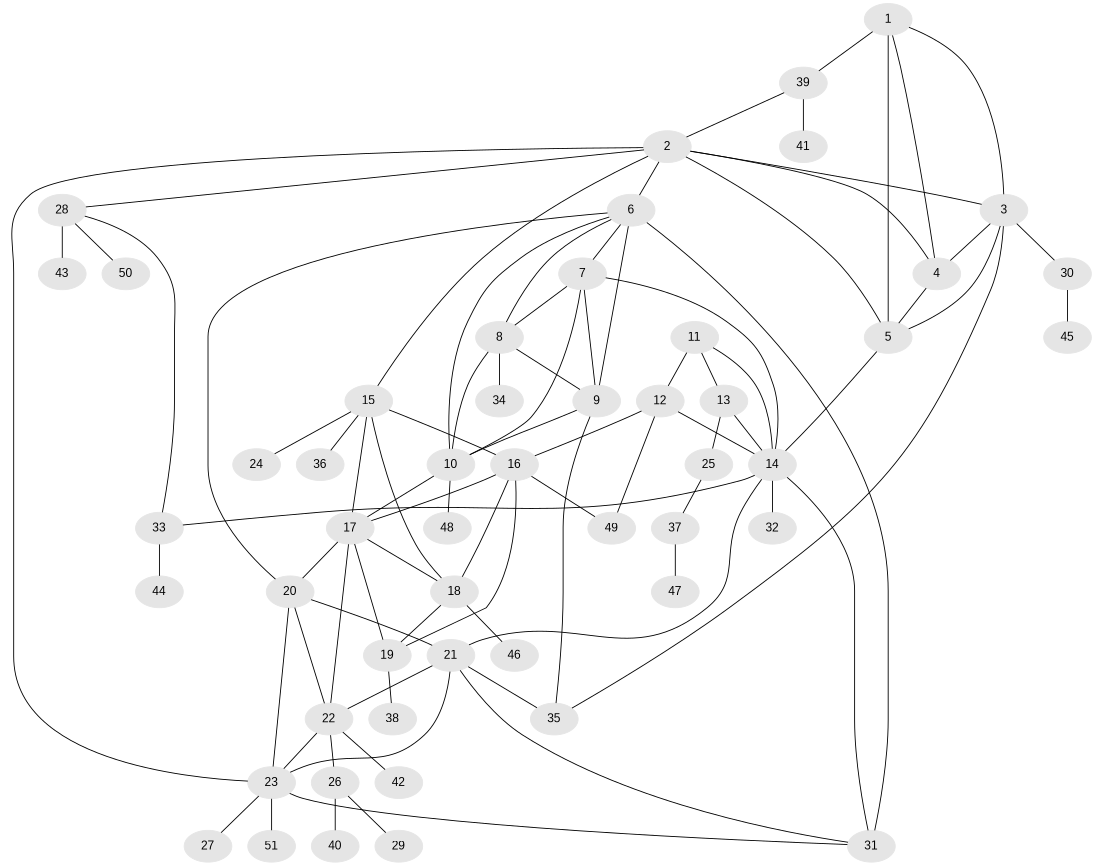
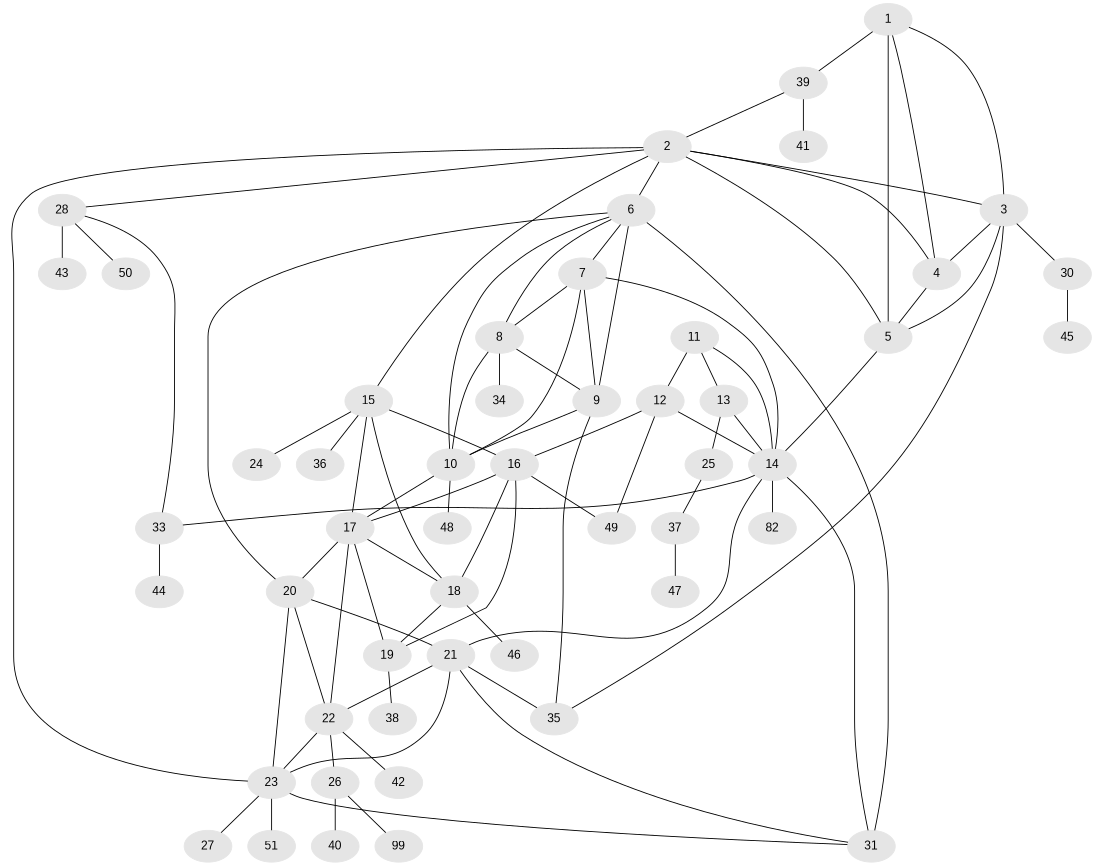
node "32": label "32" -> "82"
node "29": label "29" -> "99"
